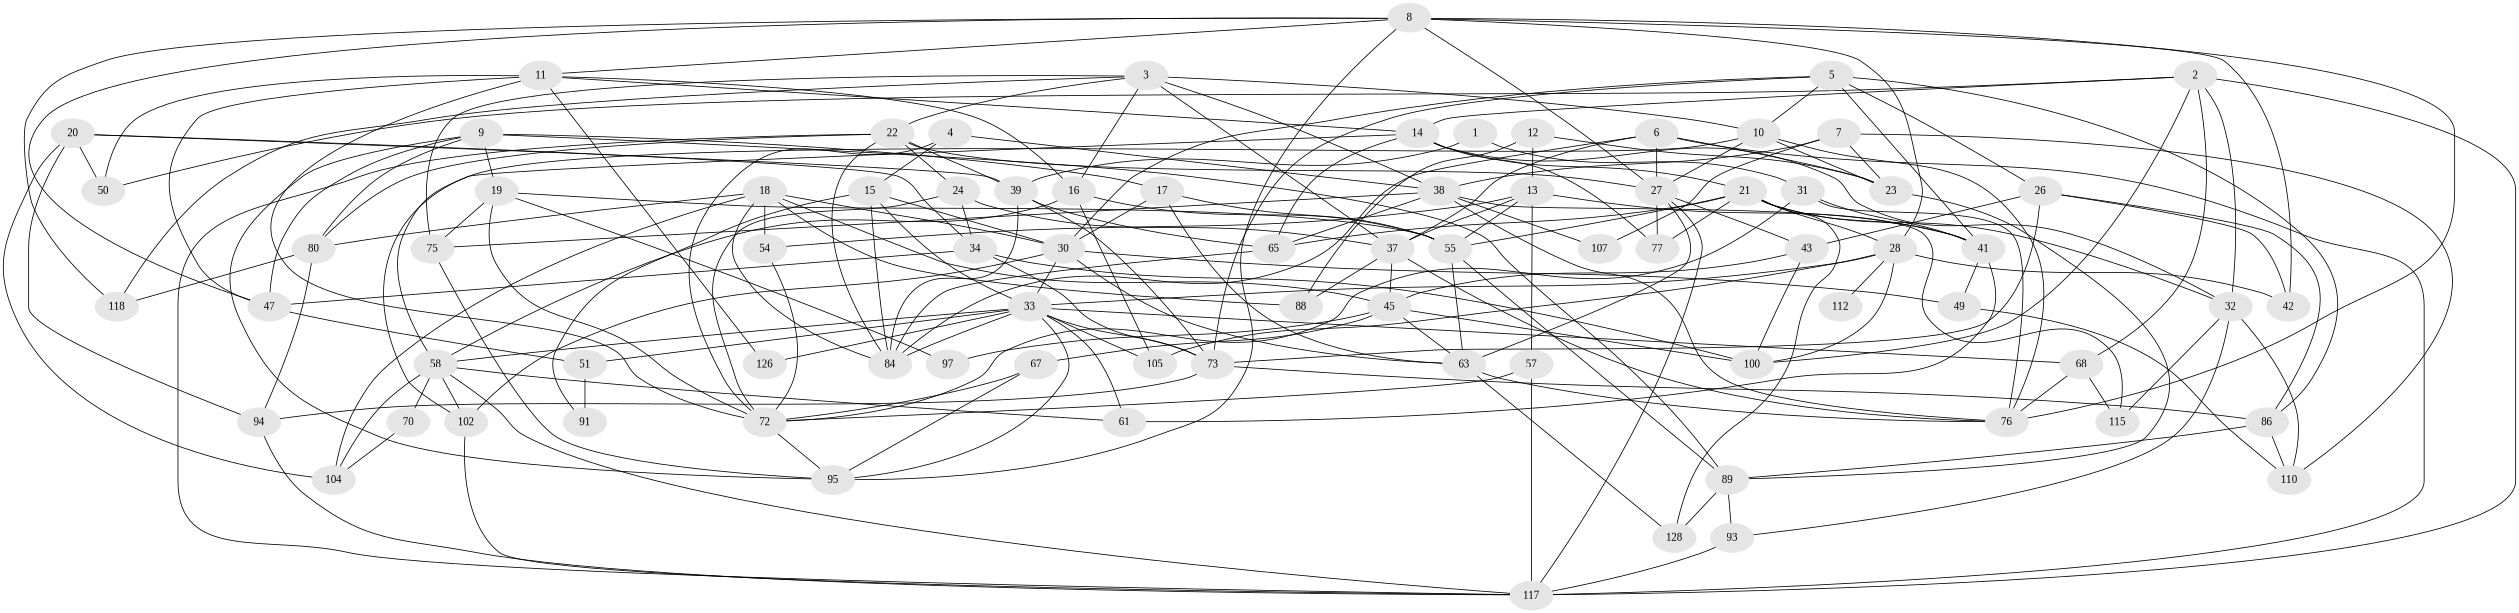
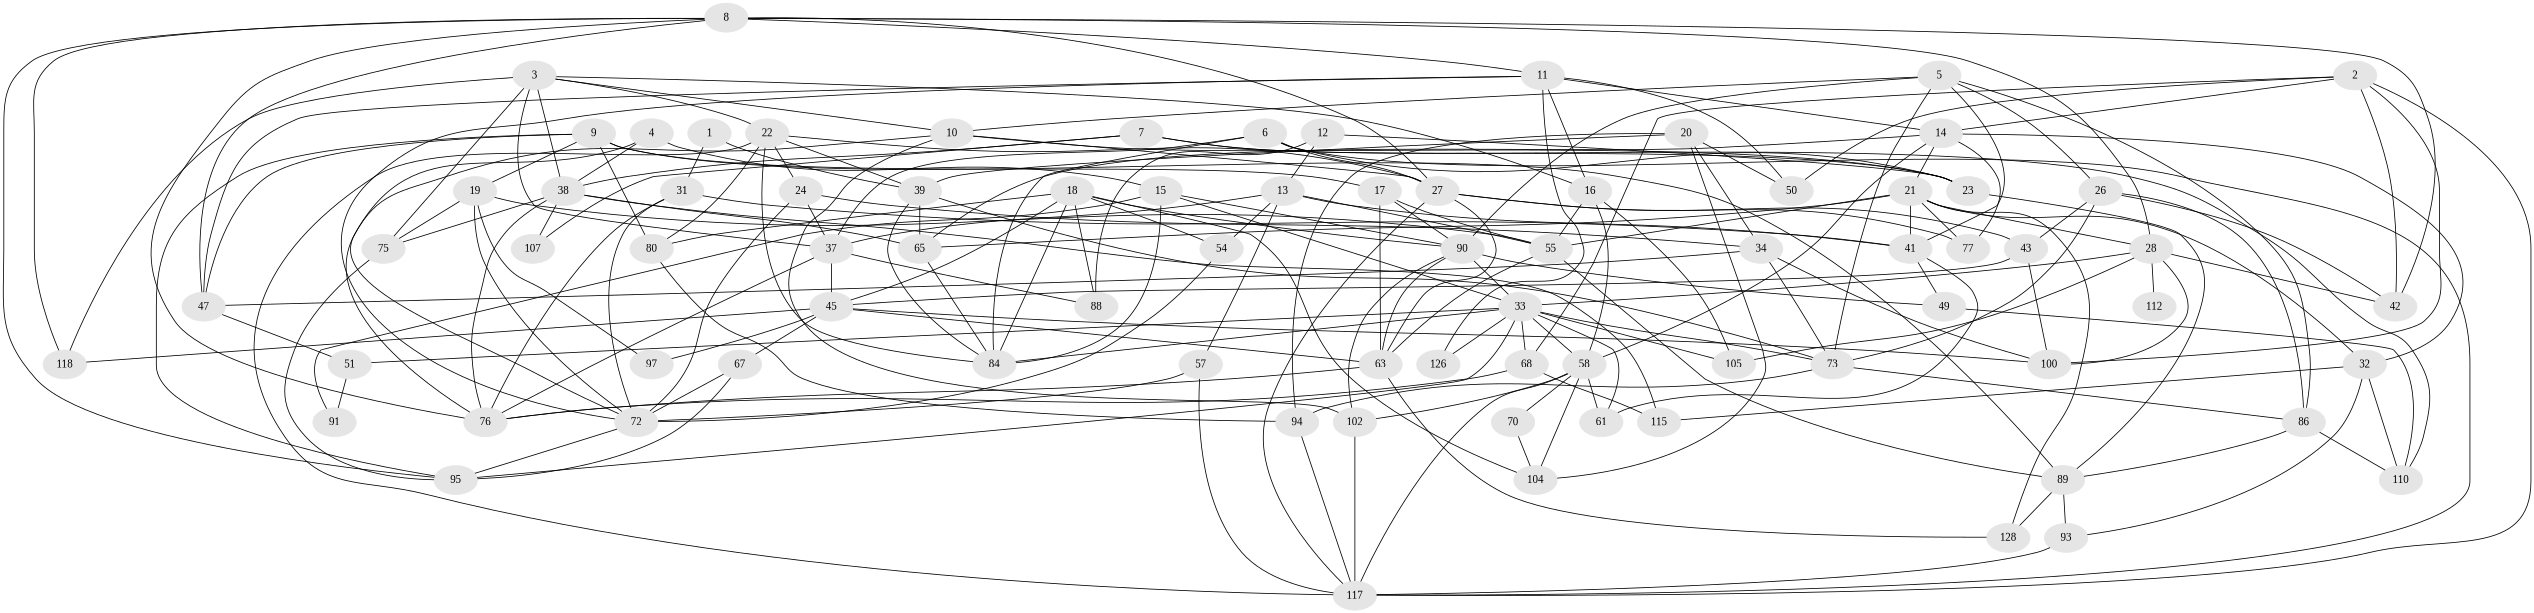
edge "2" -- "32": now "2" -- "42"
node "30": label "30" -> "90"
edge "80" -- "118": now "45" -- "118"
